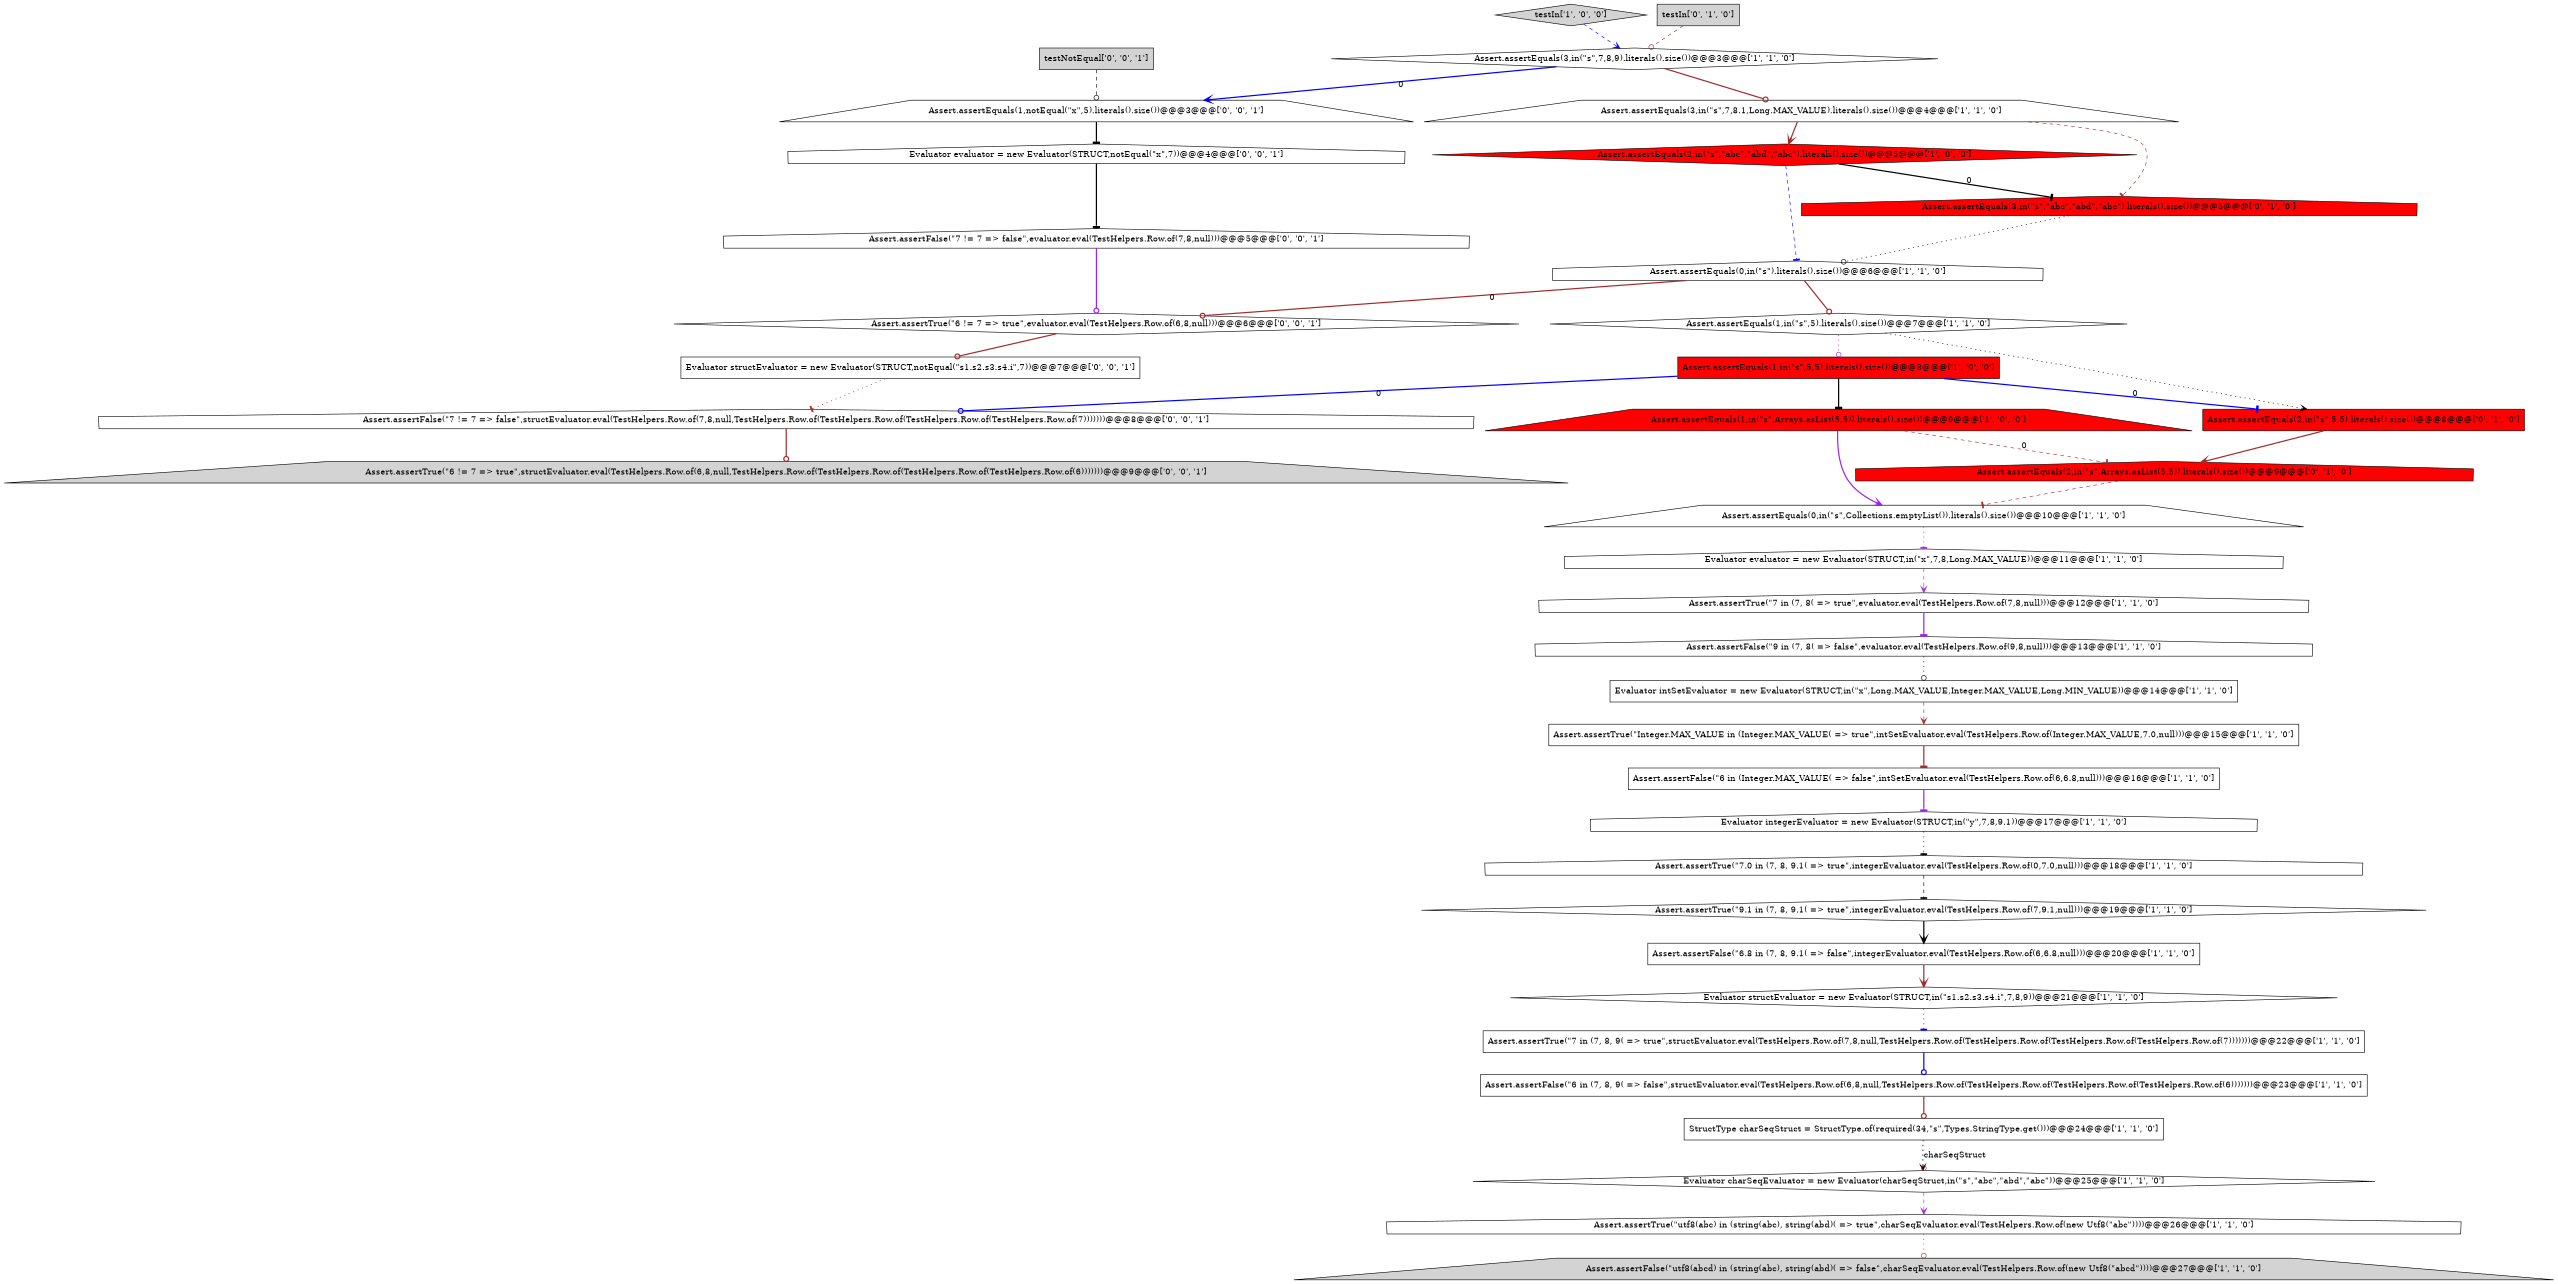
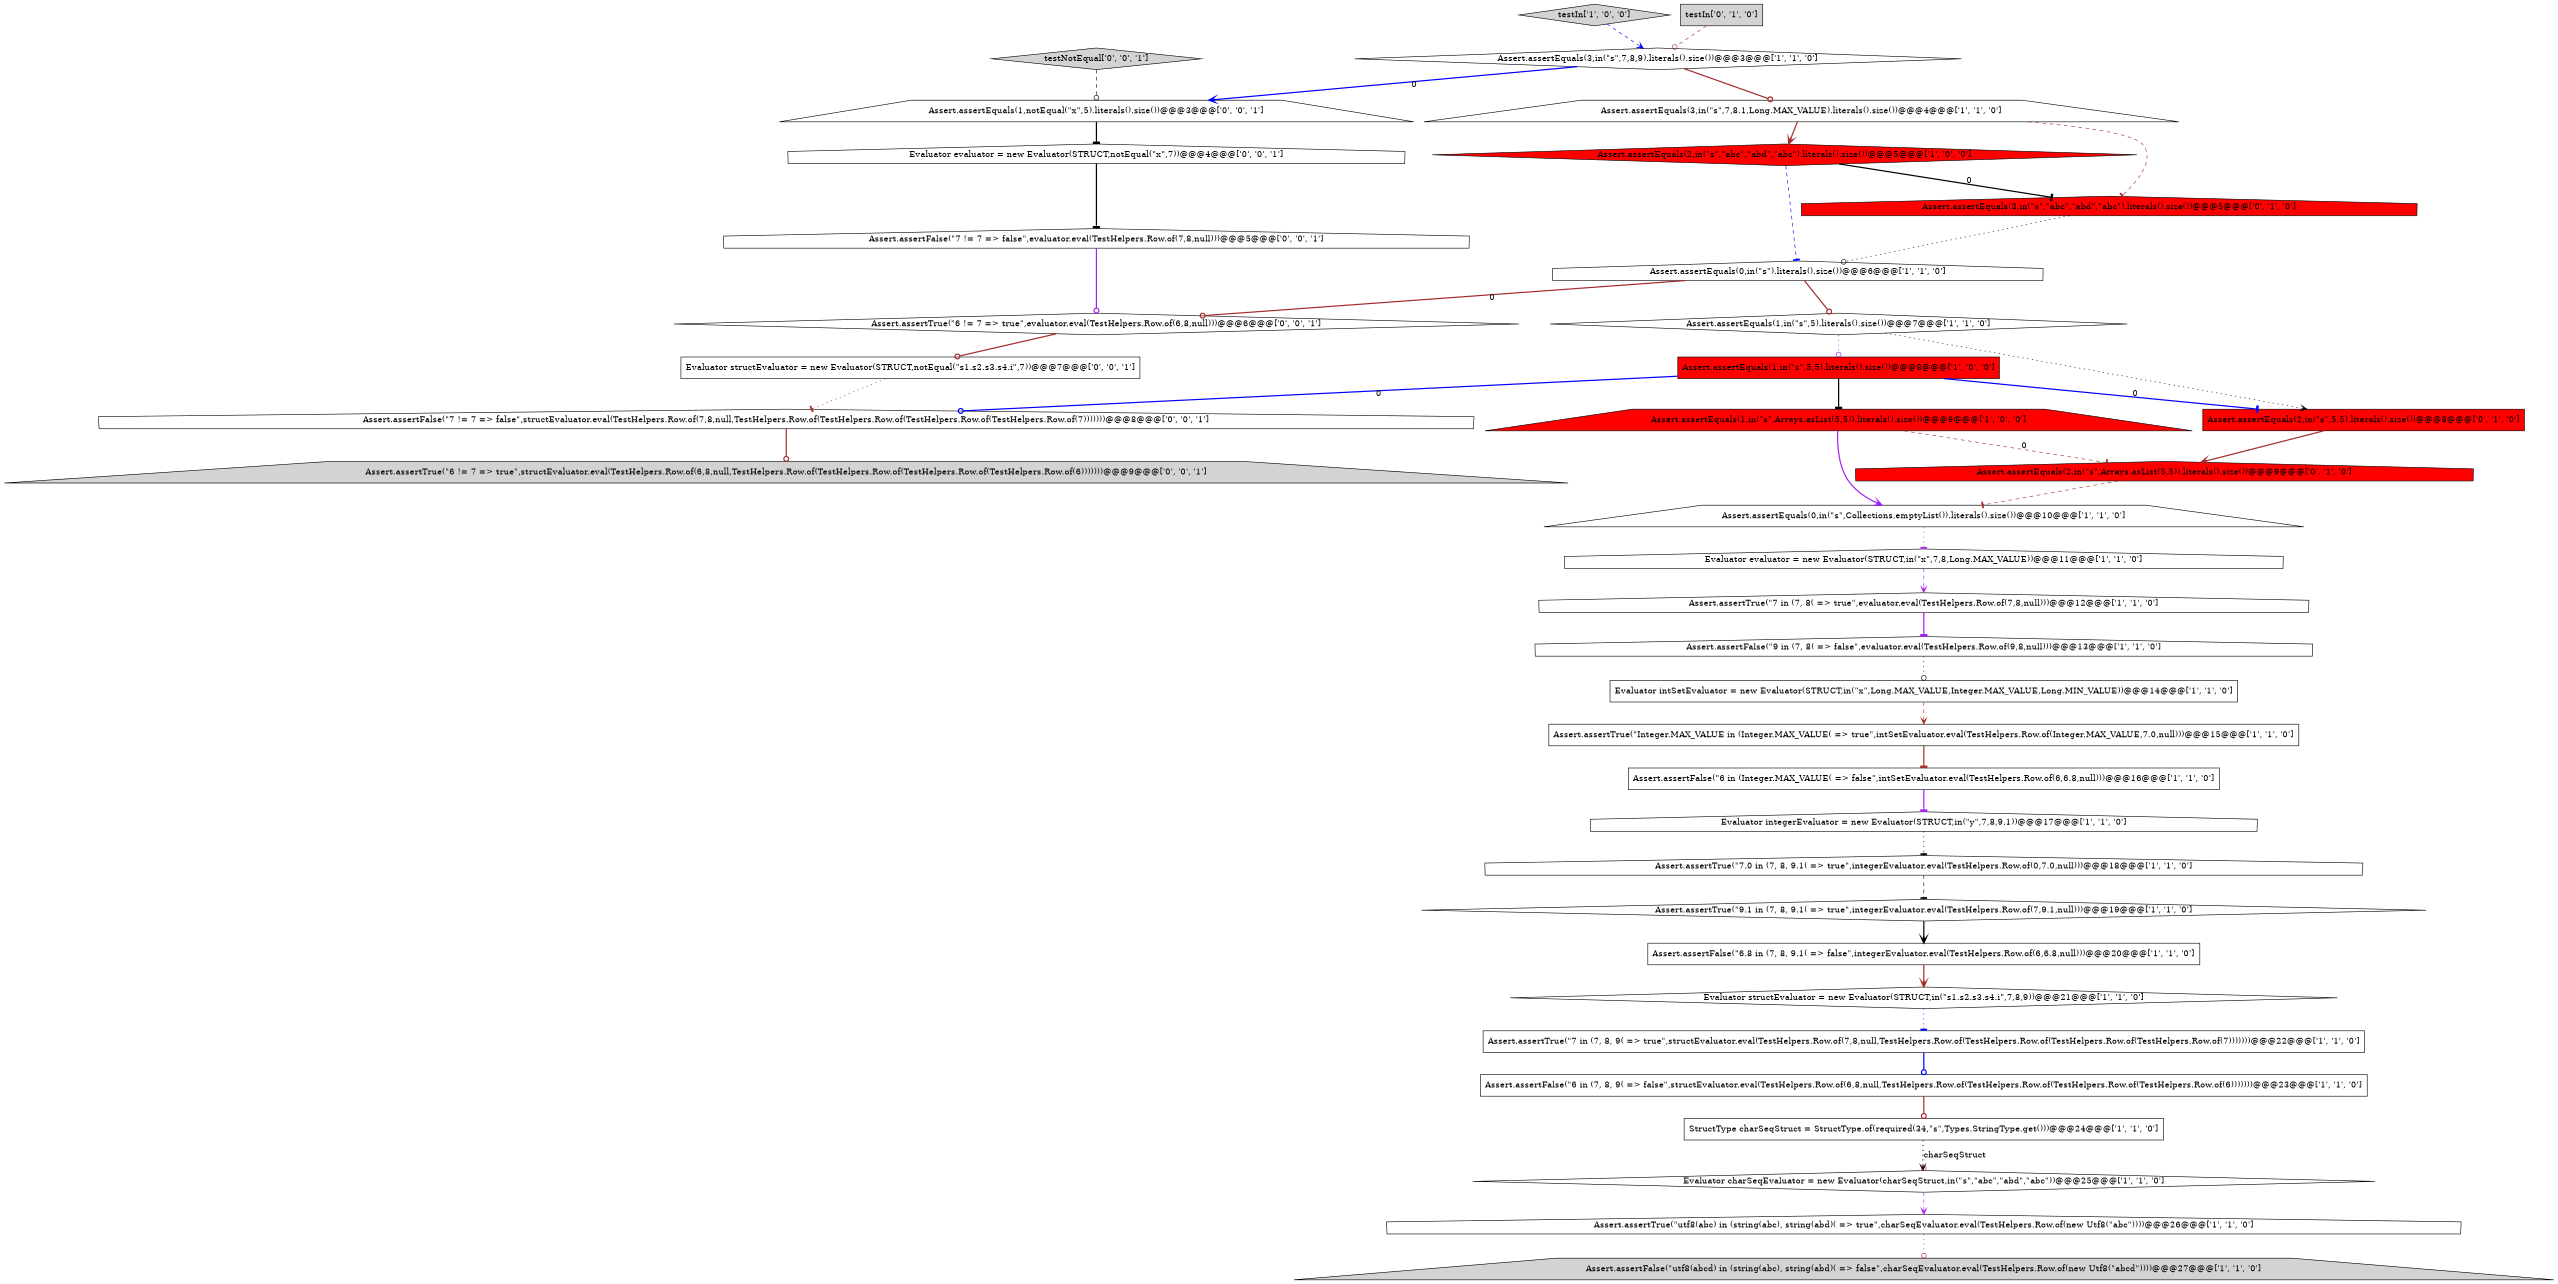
node "testNotEqual['0', '0', '1']": shape box -> diamond
